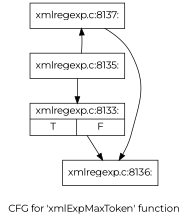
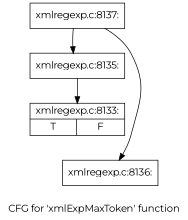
edge "xmlregexp.c:8135:" -> "xmlregexp.c:8137:": reversed
edge "xmlregexp.c:8133:" -> "xmlregexp.c:8136:": removed
